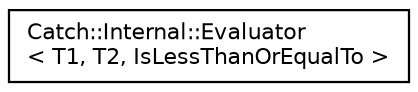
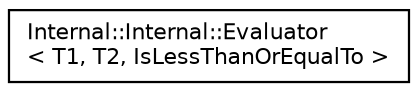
node "Catch::Internal::Evaluator < T1, T2, IsLessThanOrEqualTo >": label "Catch::Internal::Evaluator < T1, T2, IsLessThanOrEqualTo >" -> "Internal::Internal::Evaluator < T1, T2, IsLessThanOrEqualTo >"
